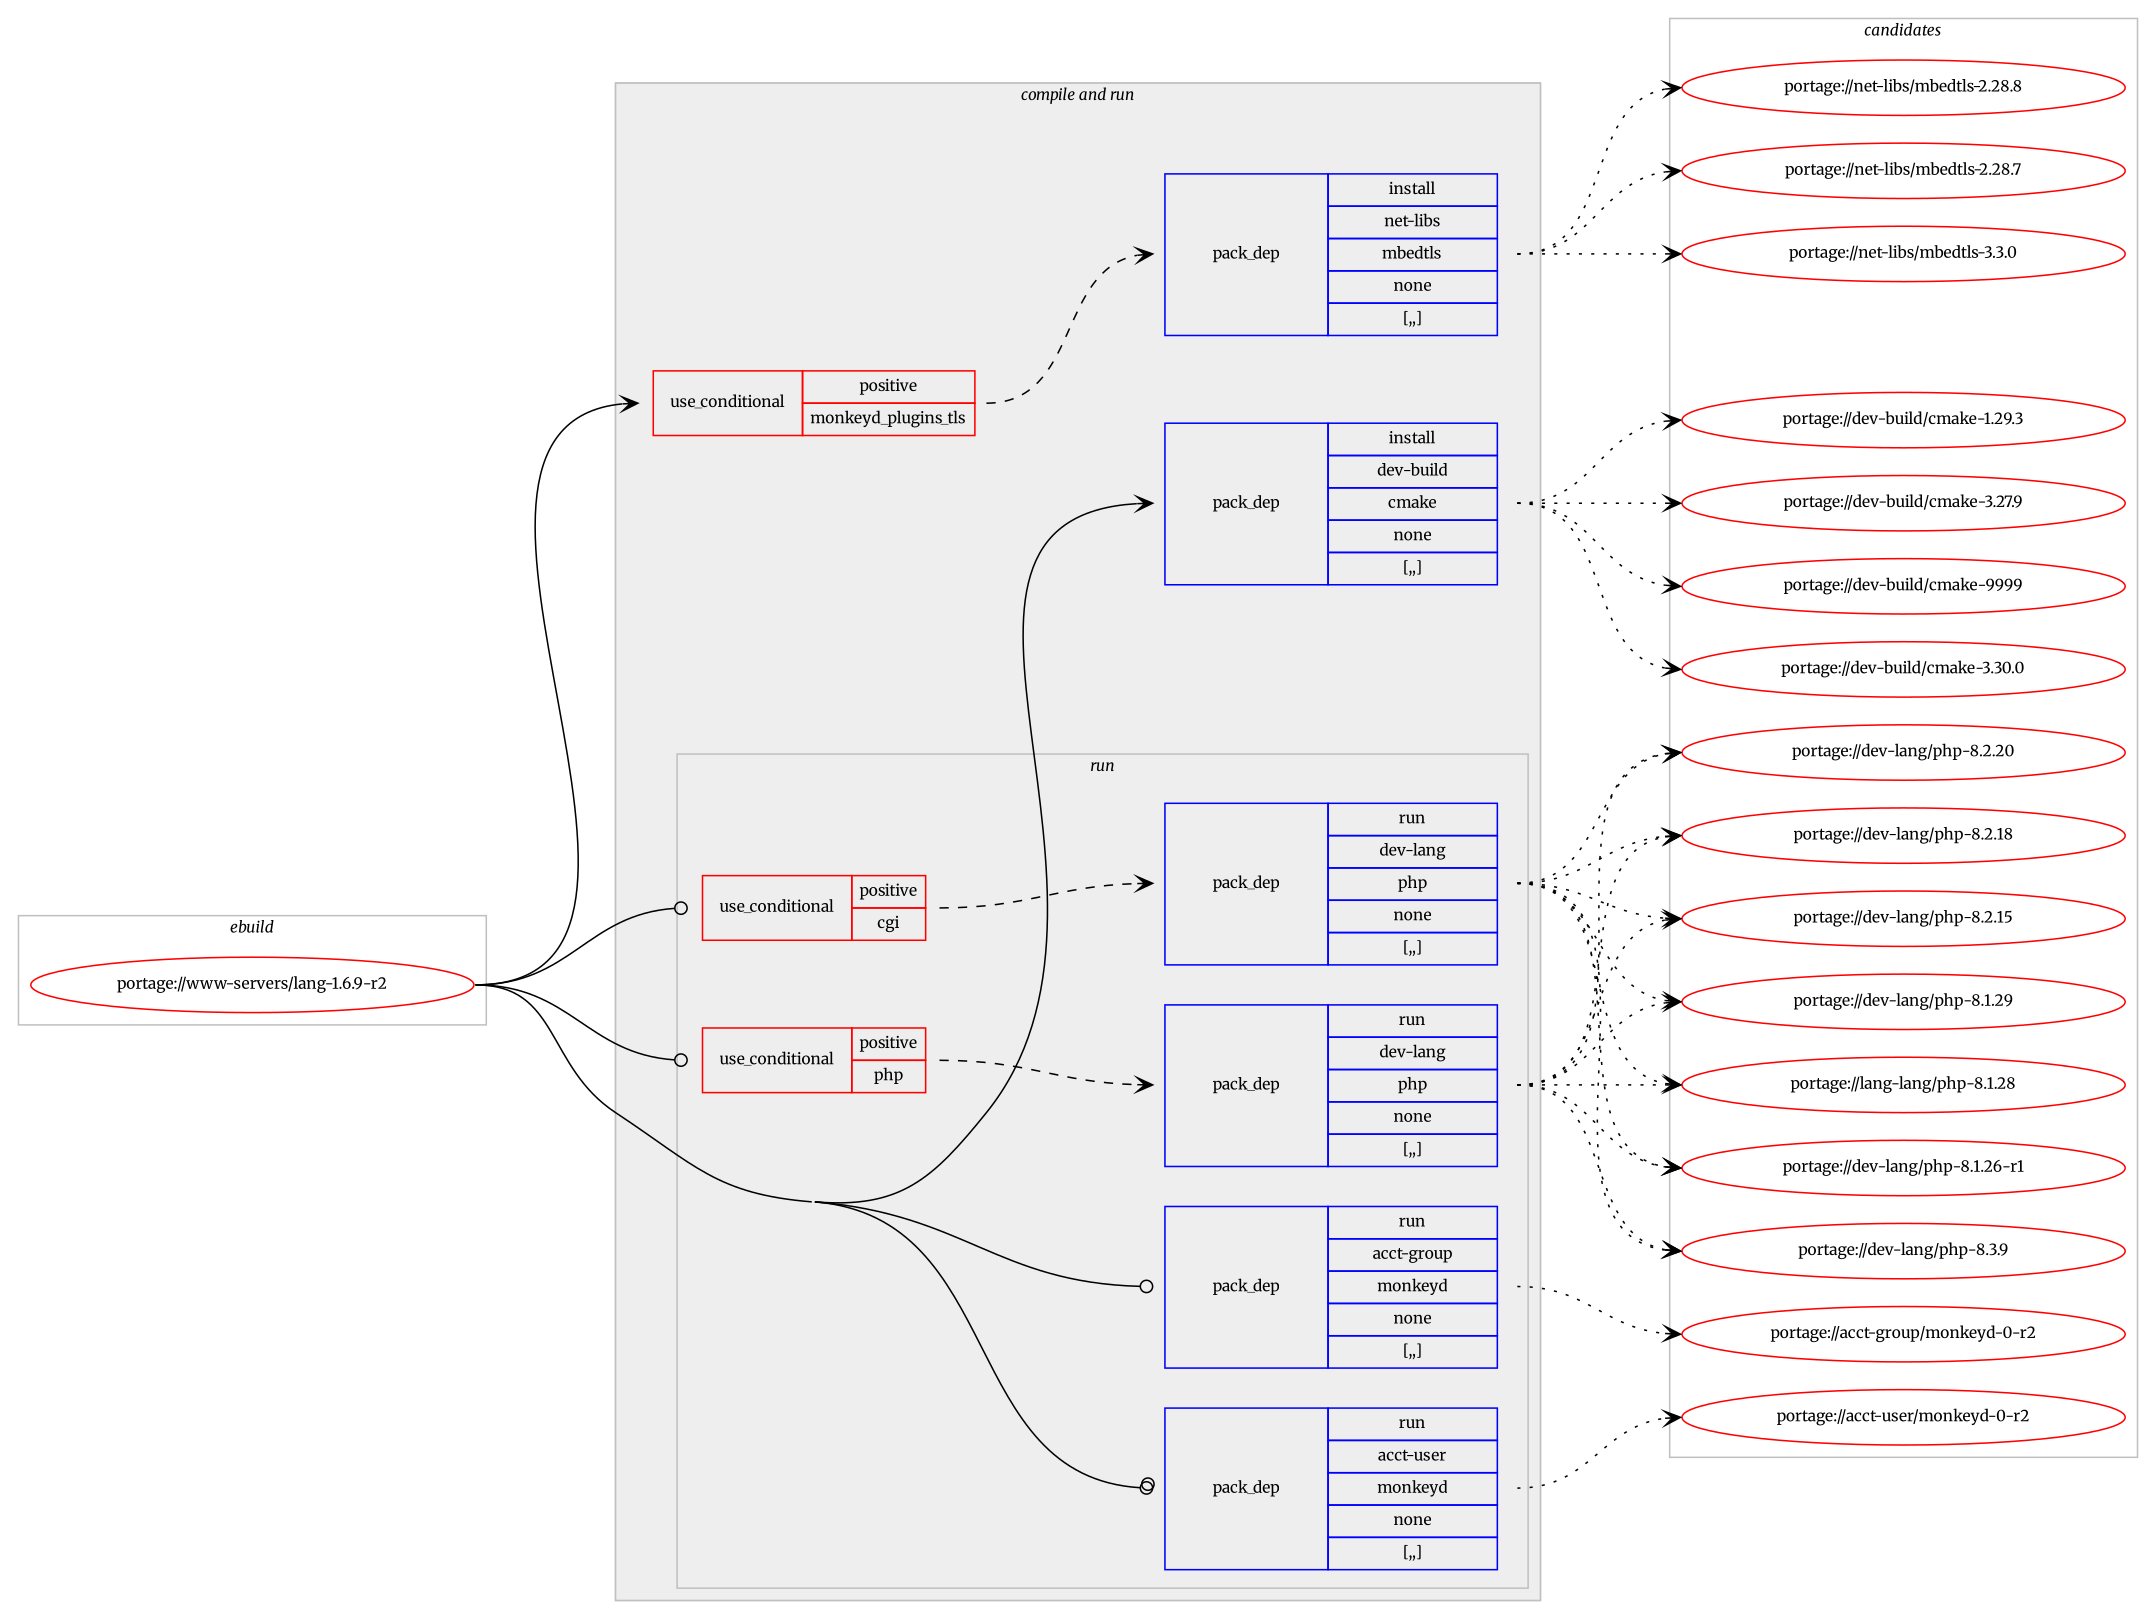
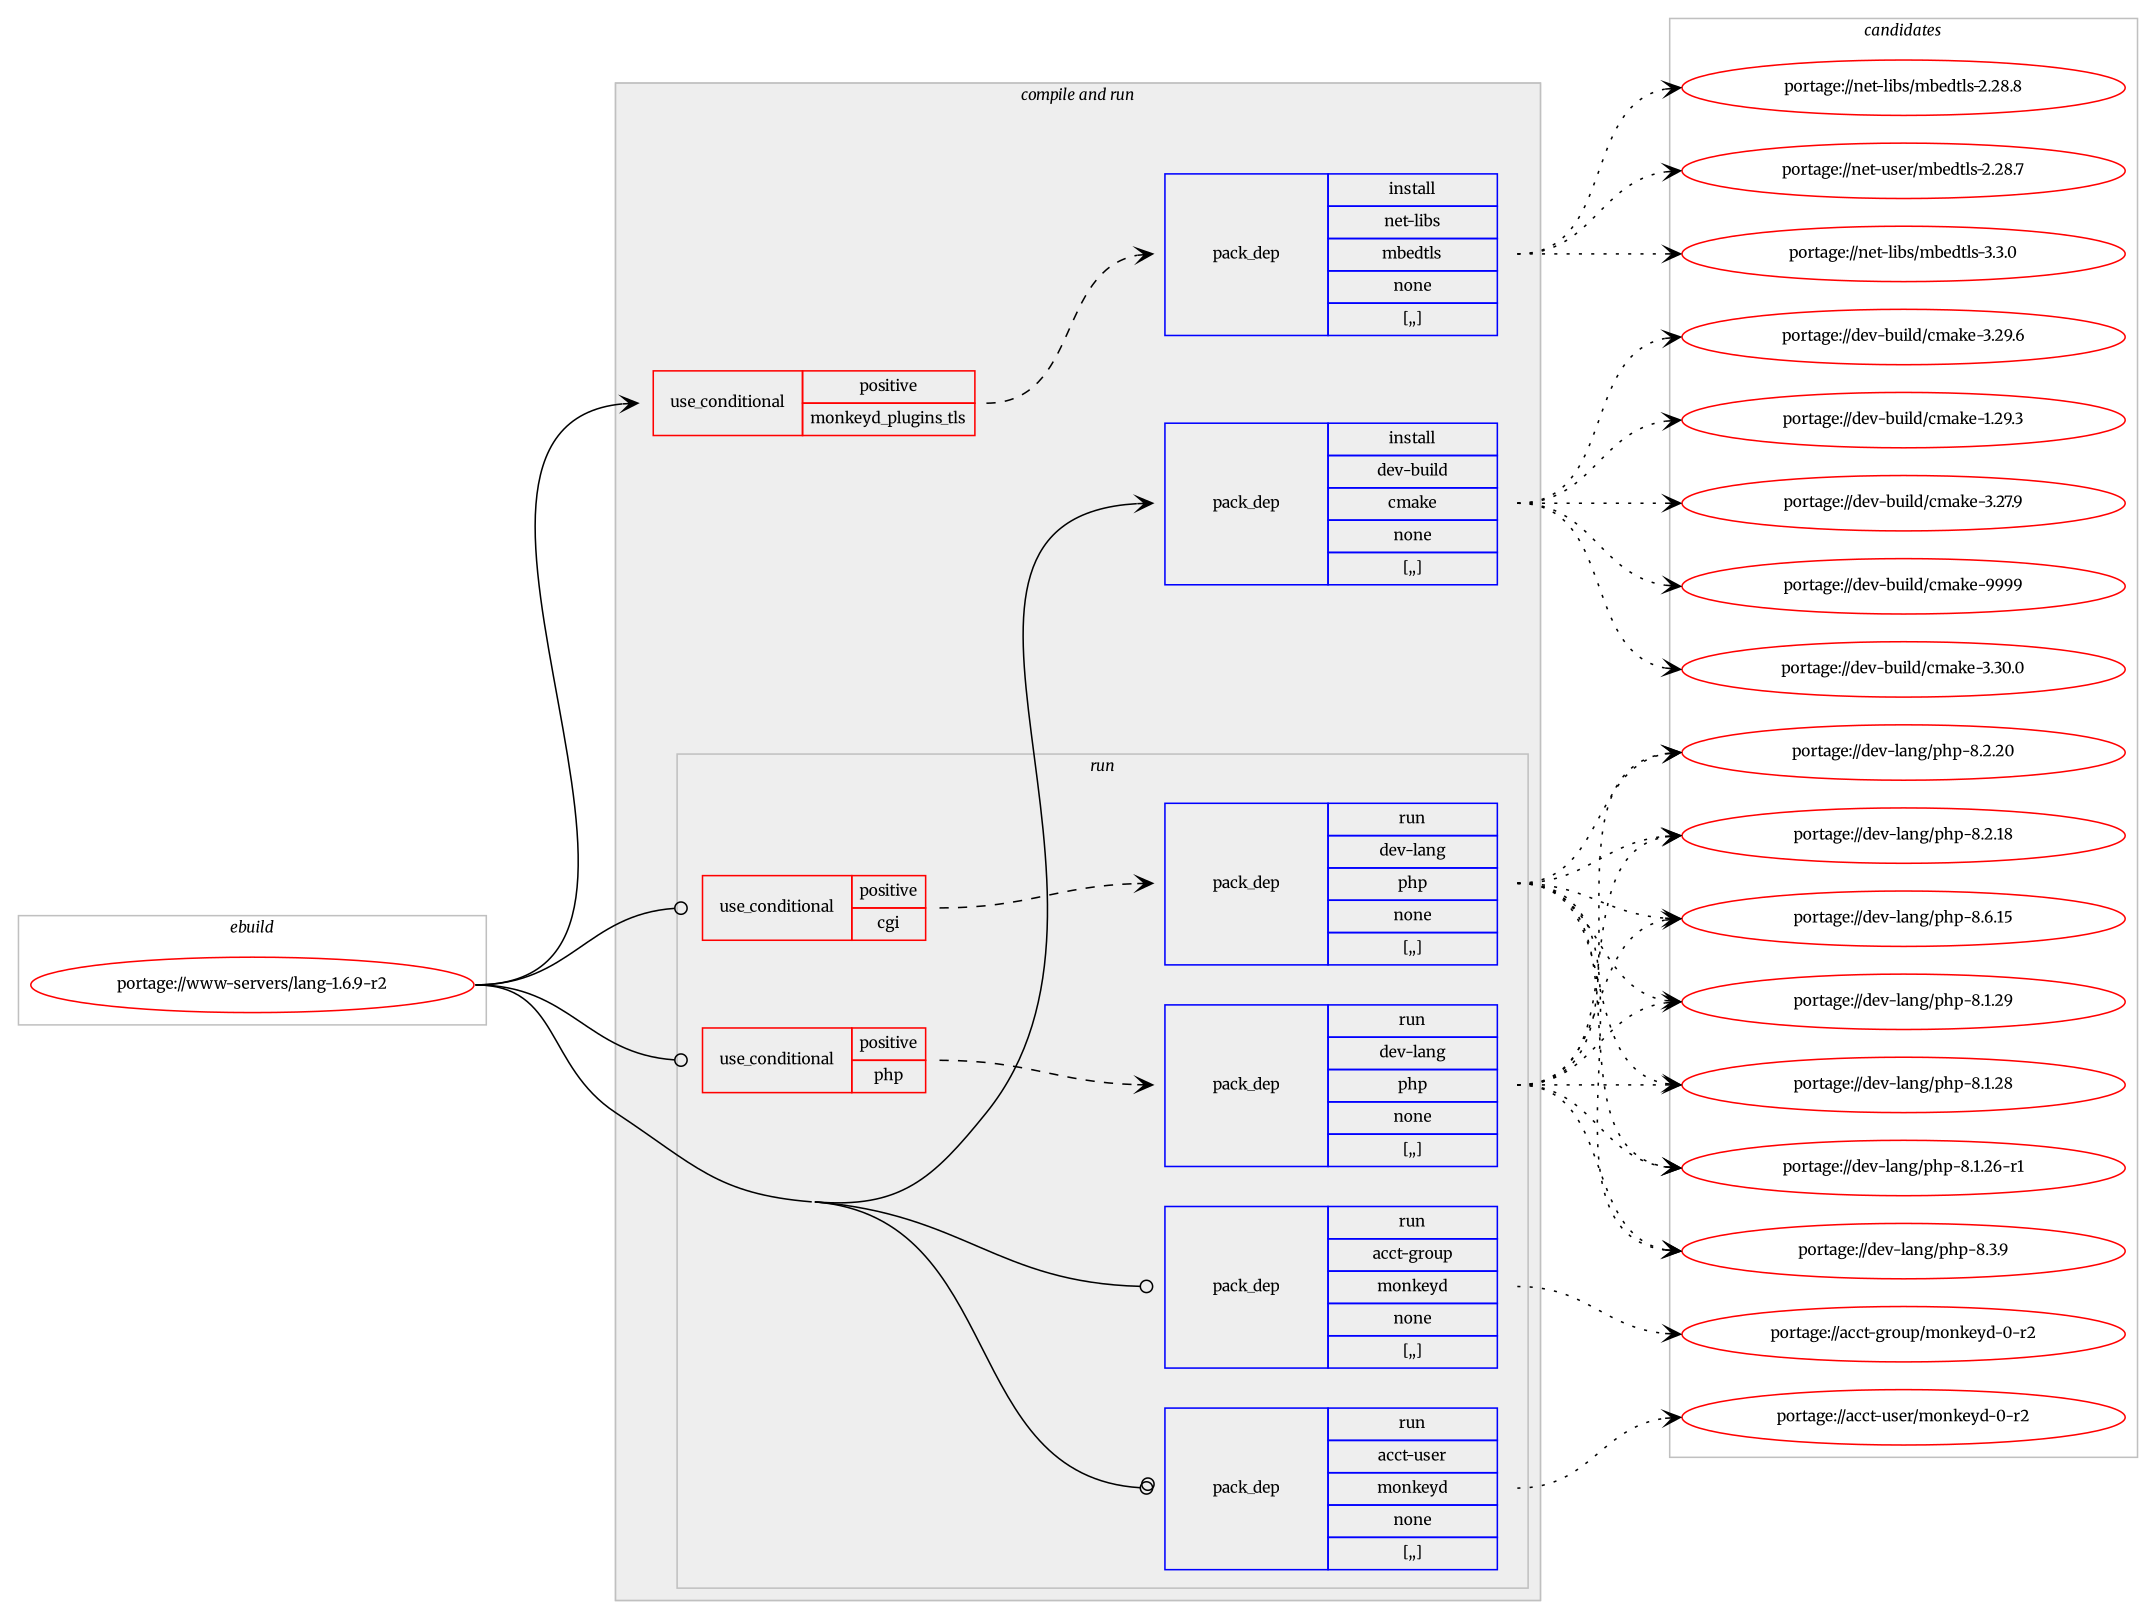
node "portage://net-libs/mbedtls-2.28.7": label "portage://net-libs/mbedtls-2.28.7" -> "portage://net-user/mbedtls-2.28.7"
node "portage://dev-build/cmake-3.29.6": added
node "portage://dev-lang/php-8.2.15": label "portage://dev-lang/php-8.2.15" -> "portage://dev-lang/php-8.6.15"
node "portage://lang-lang/php-8.1.28": label "portage://lang-lang/php-8.1.28" -> "portage://dev-lang/php-8.1.28"
